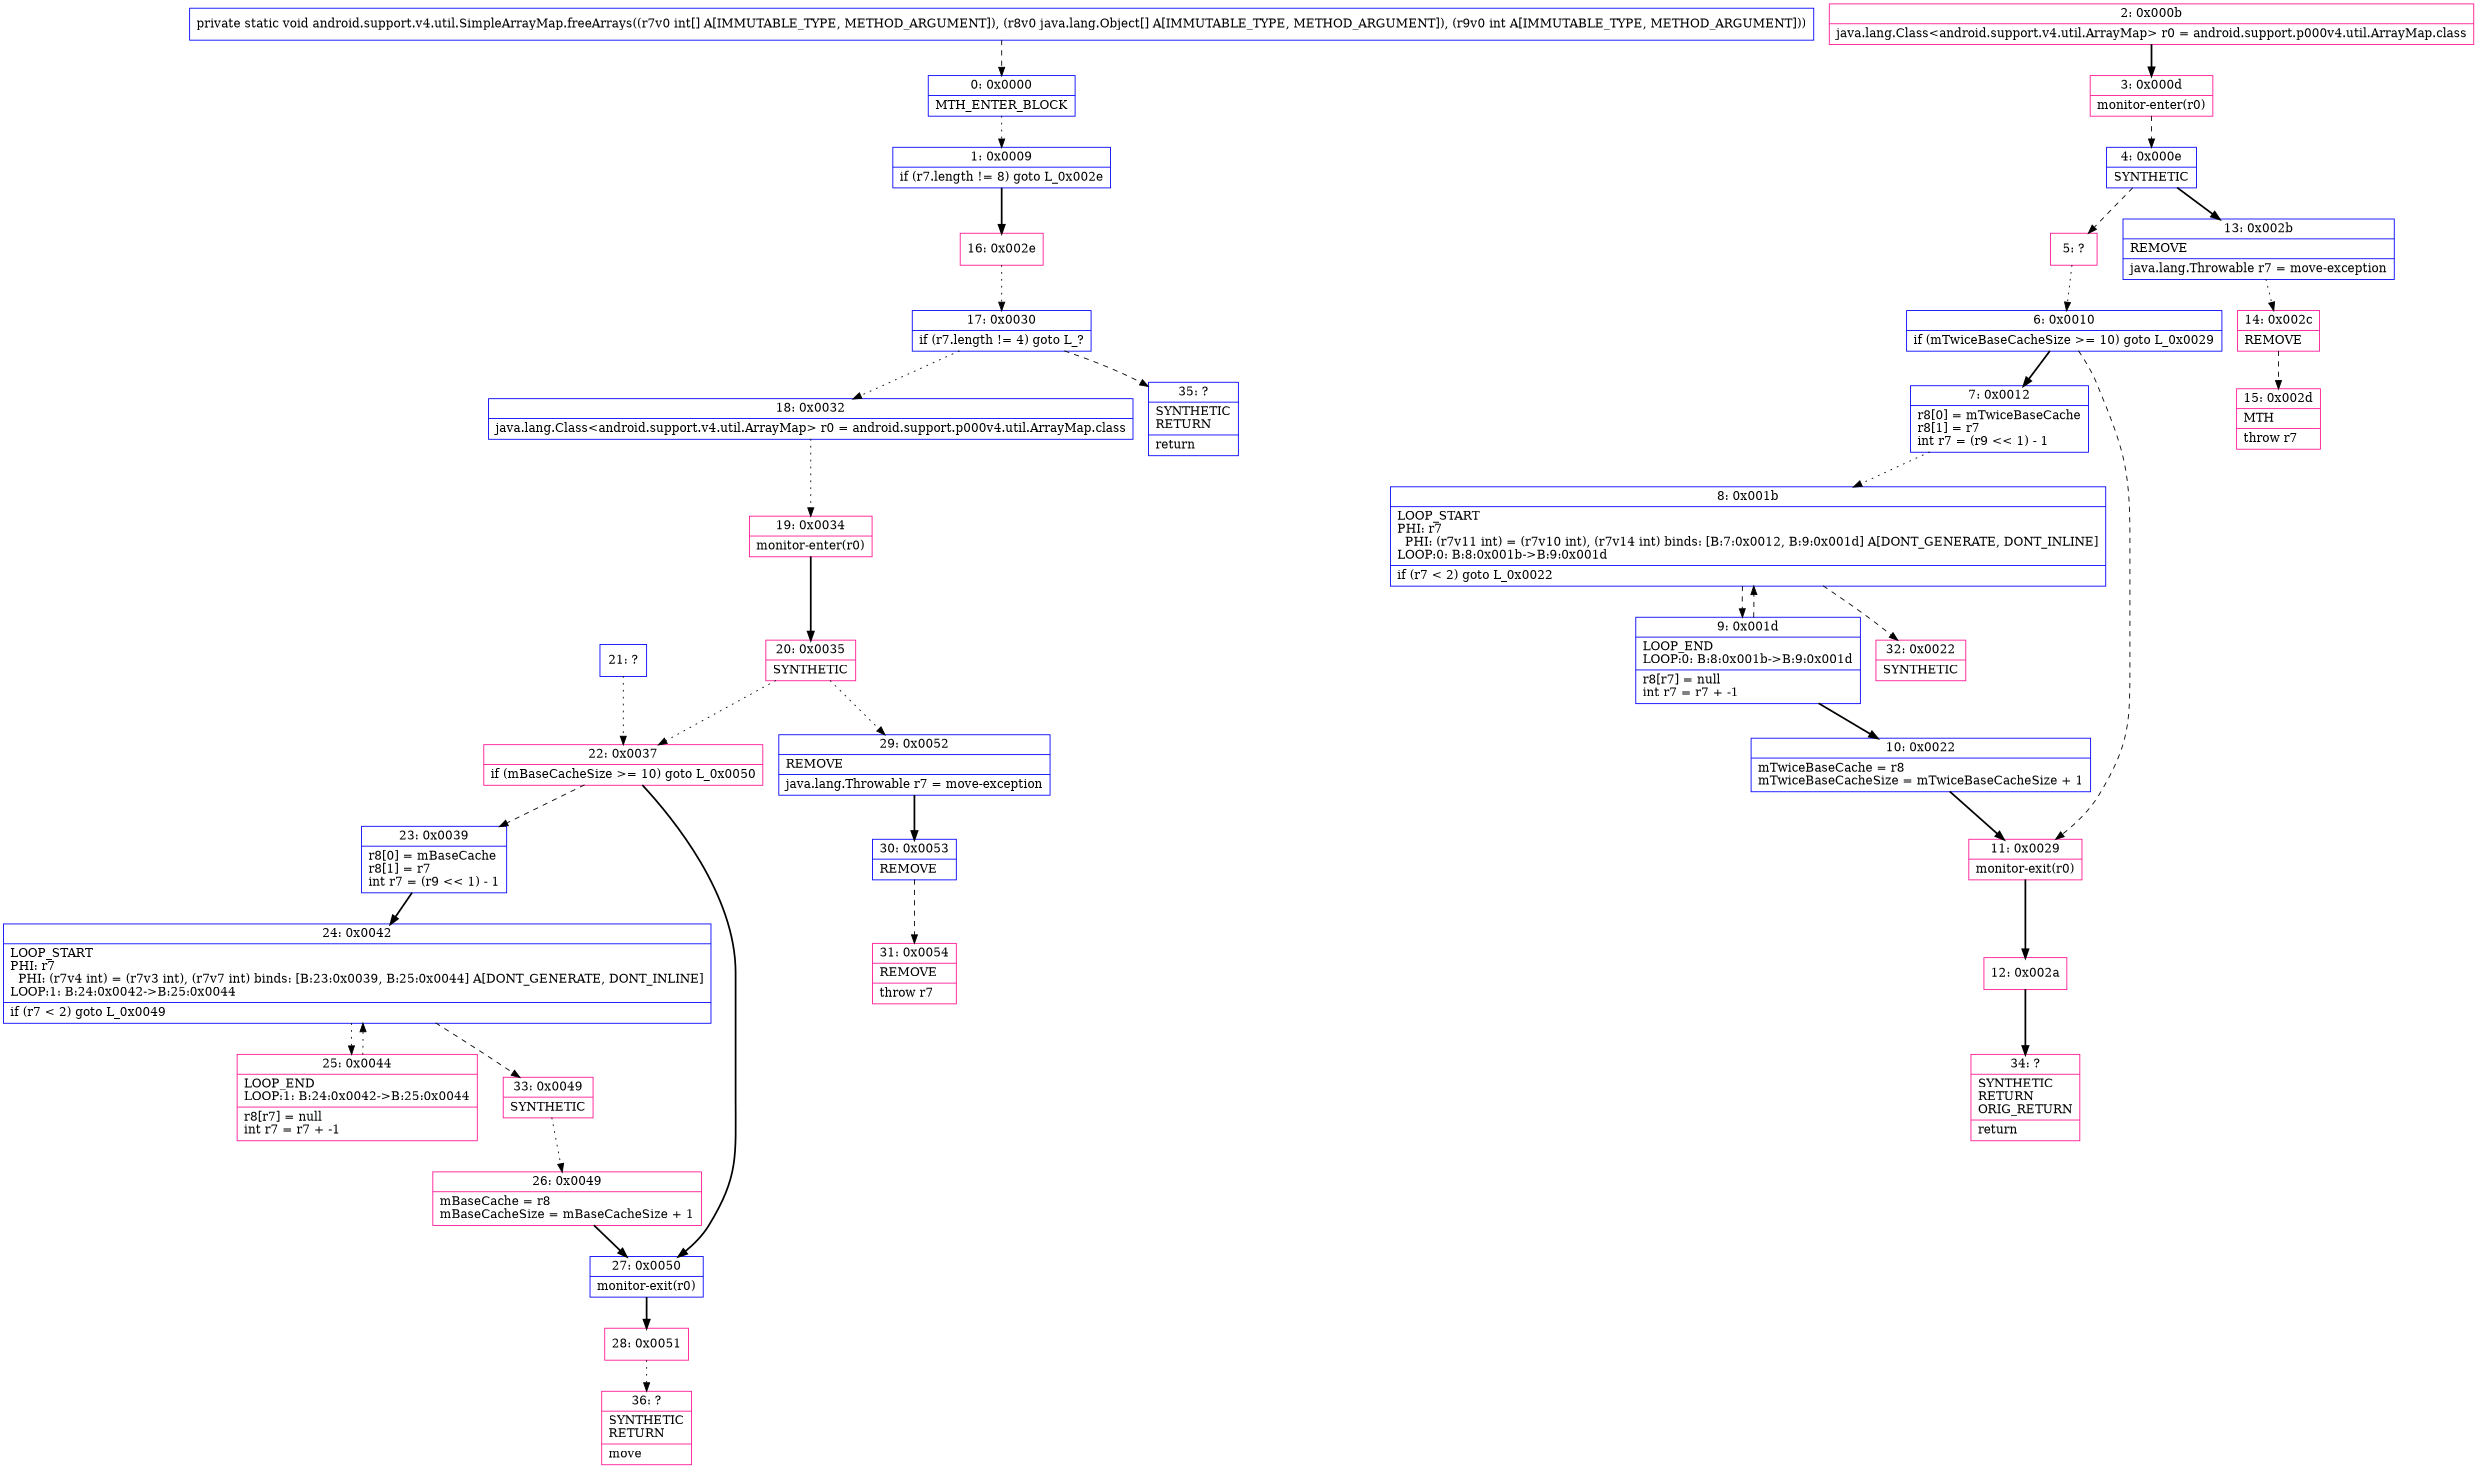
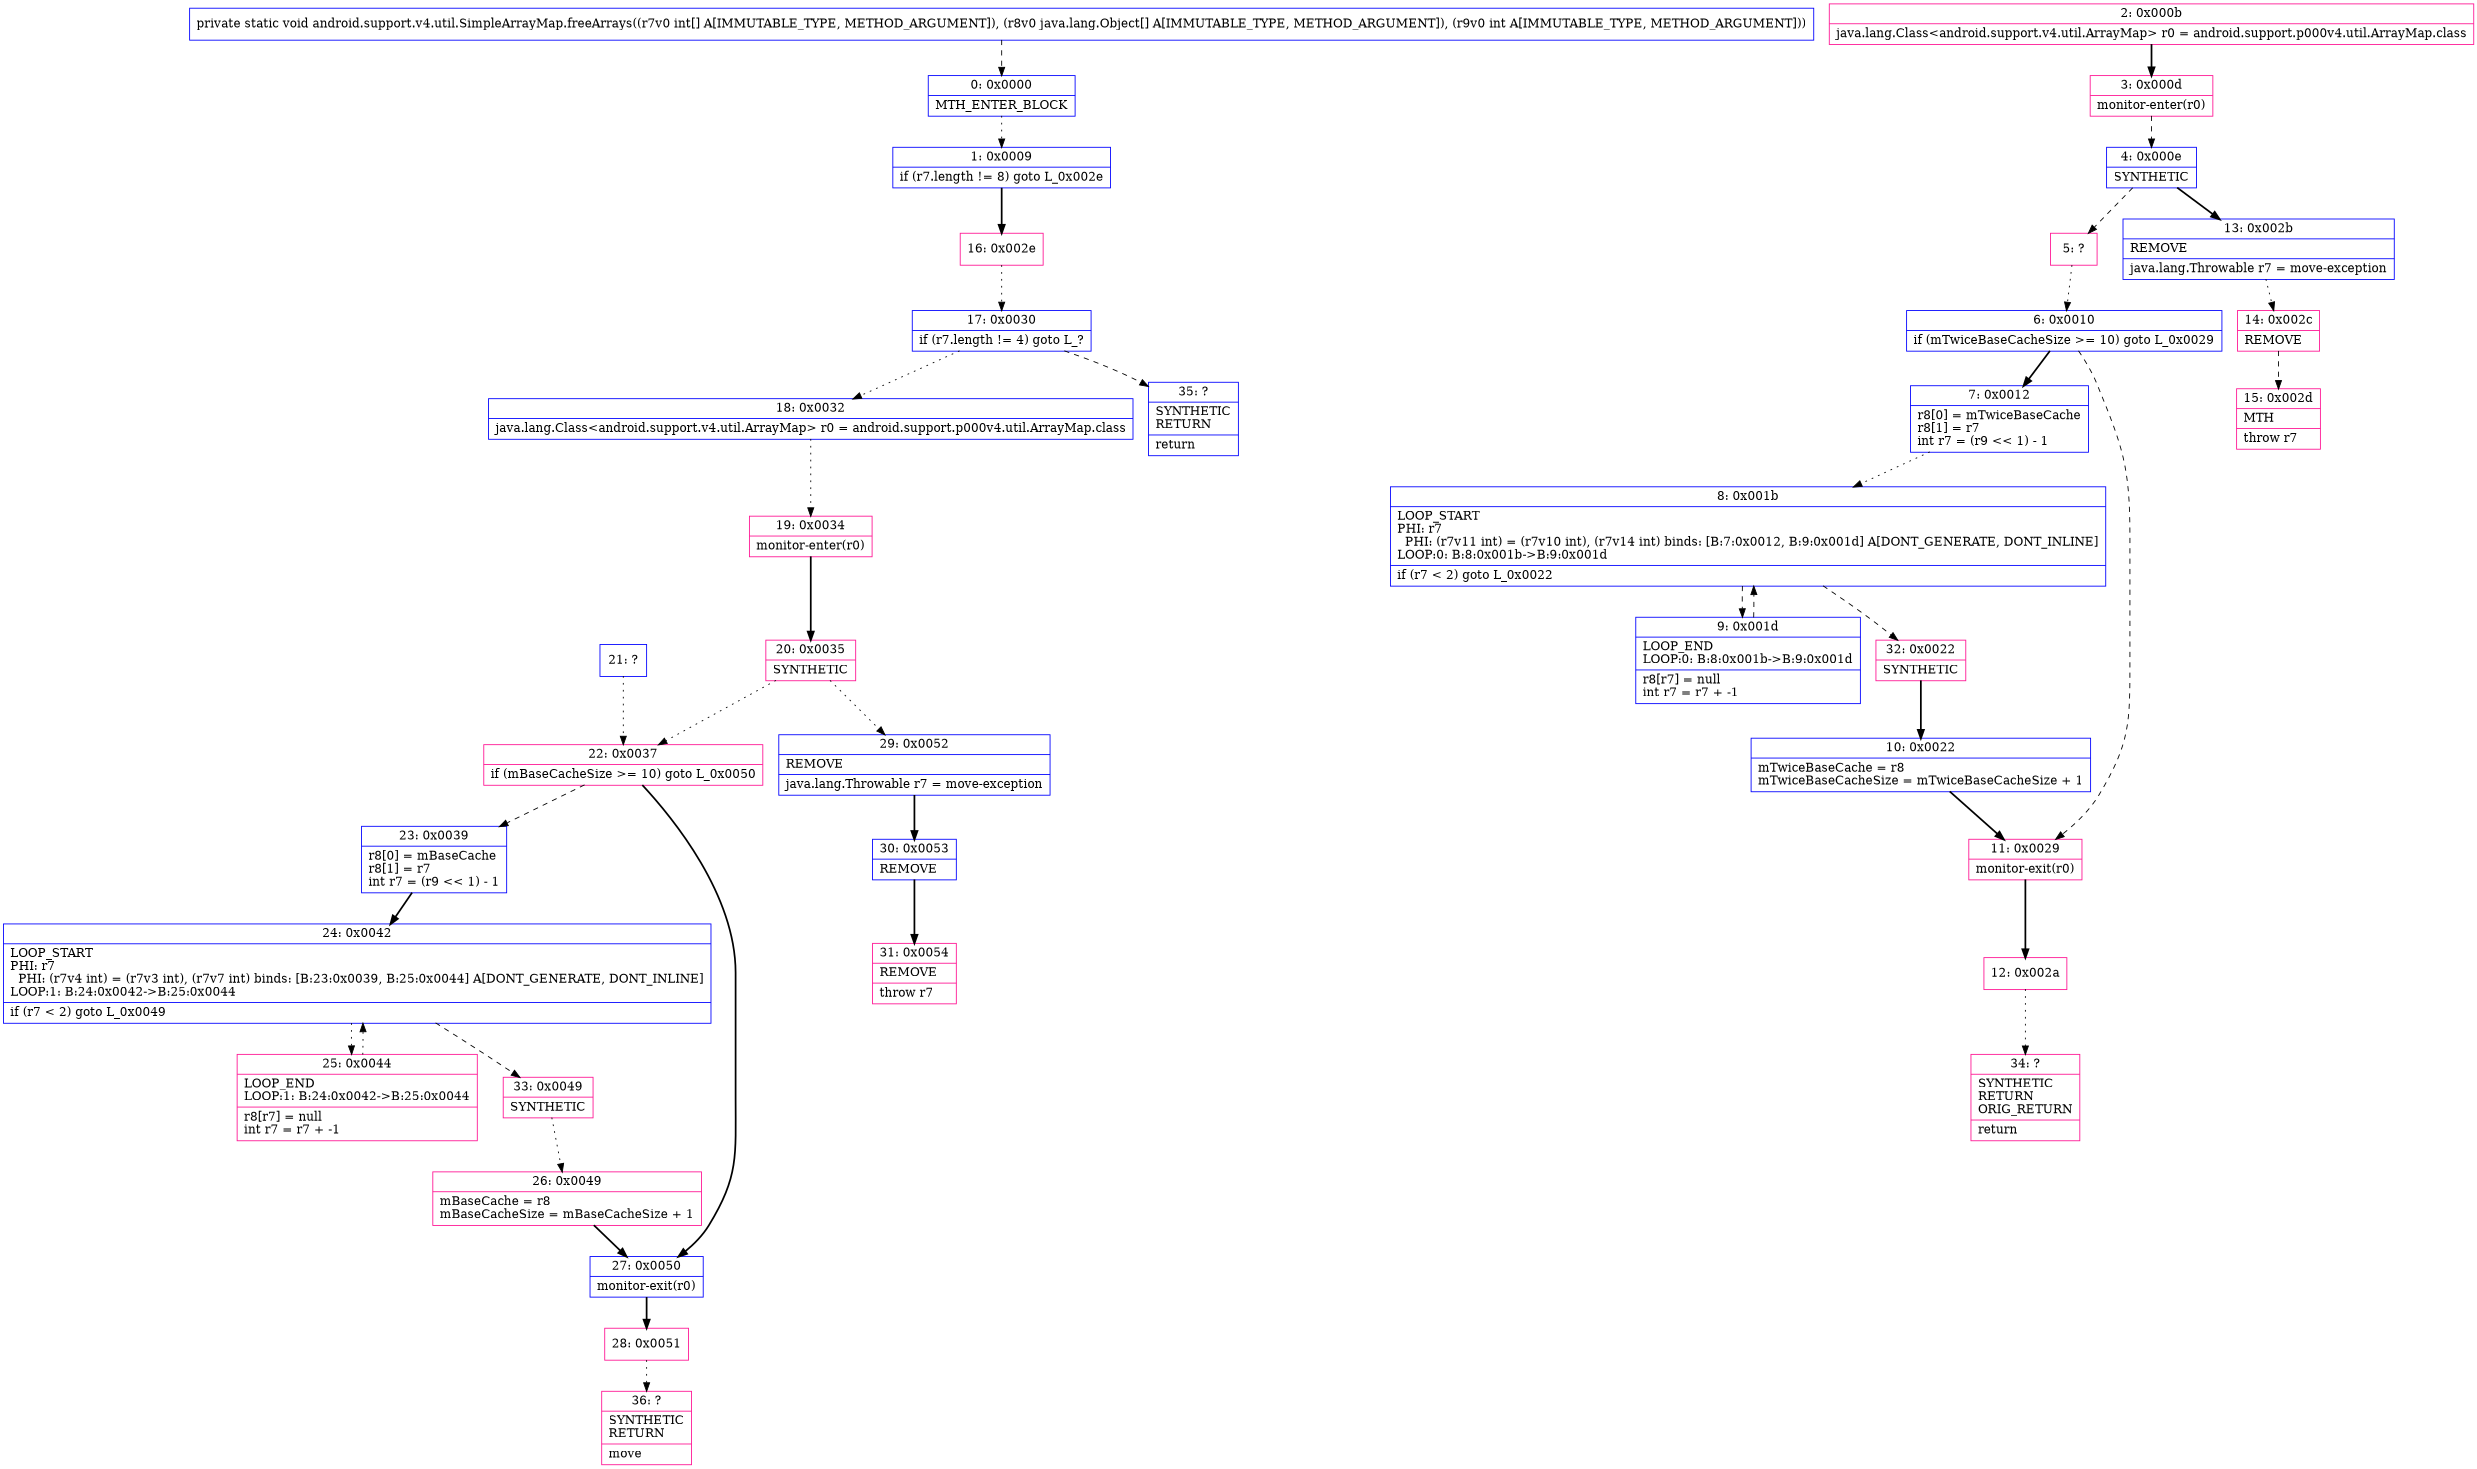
edge "9: 0x001d" -> "10: 0x0022": now "32: 0x0022" -> "10: 0x0022"
edge "30: 0x0053" -> "31: 0x0054": style dashed -> bold
edge "12: 0x002a" -> "34: ?": style bold -> dotted
